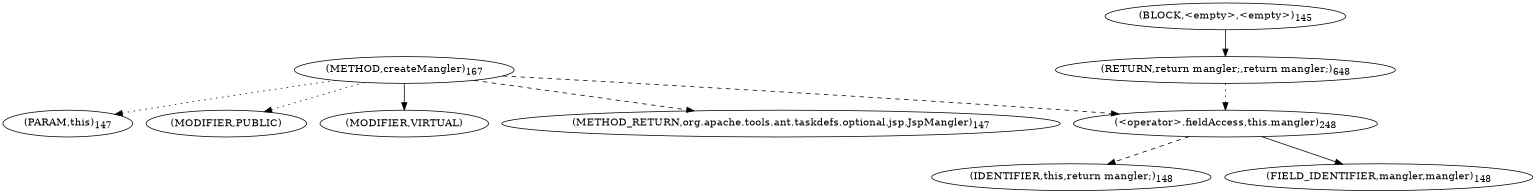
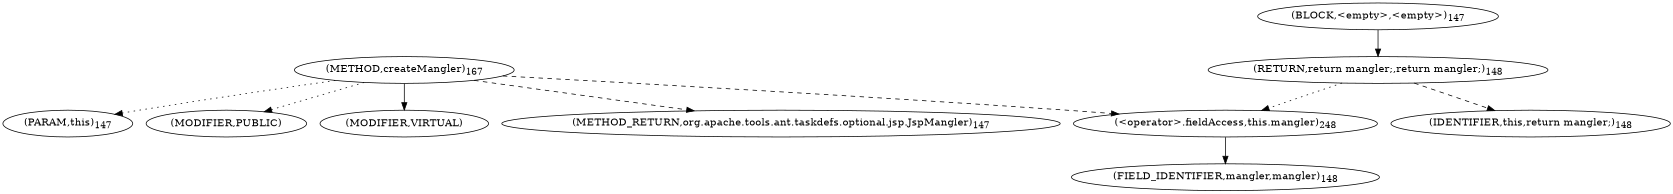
node "(BLOCK,<empty>,<empty>)": text "145" -> "147"
node "(RETURN,return mangler;,return mangler;)": text "648" -> "148"
edge "(<operator>.fieldAccess,this.mangler)" -> "(IDENTIFIER,this,return mangler;)": now "(RETURN,return mangler;,return mangler;)" -> "(IDENTIFIER,this,return mangler;)"
